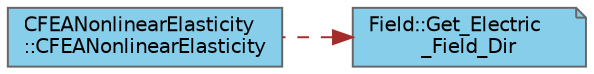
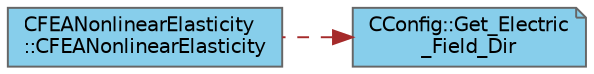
node "Field::Get_Electric _Field_Dir": label "Field::Get_Electric _Field_Dir" -> "CConfig::Get_Electric _Field_Dir"
